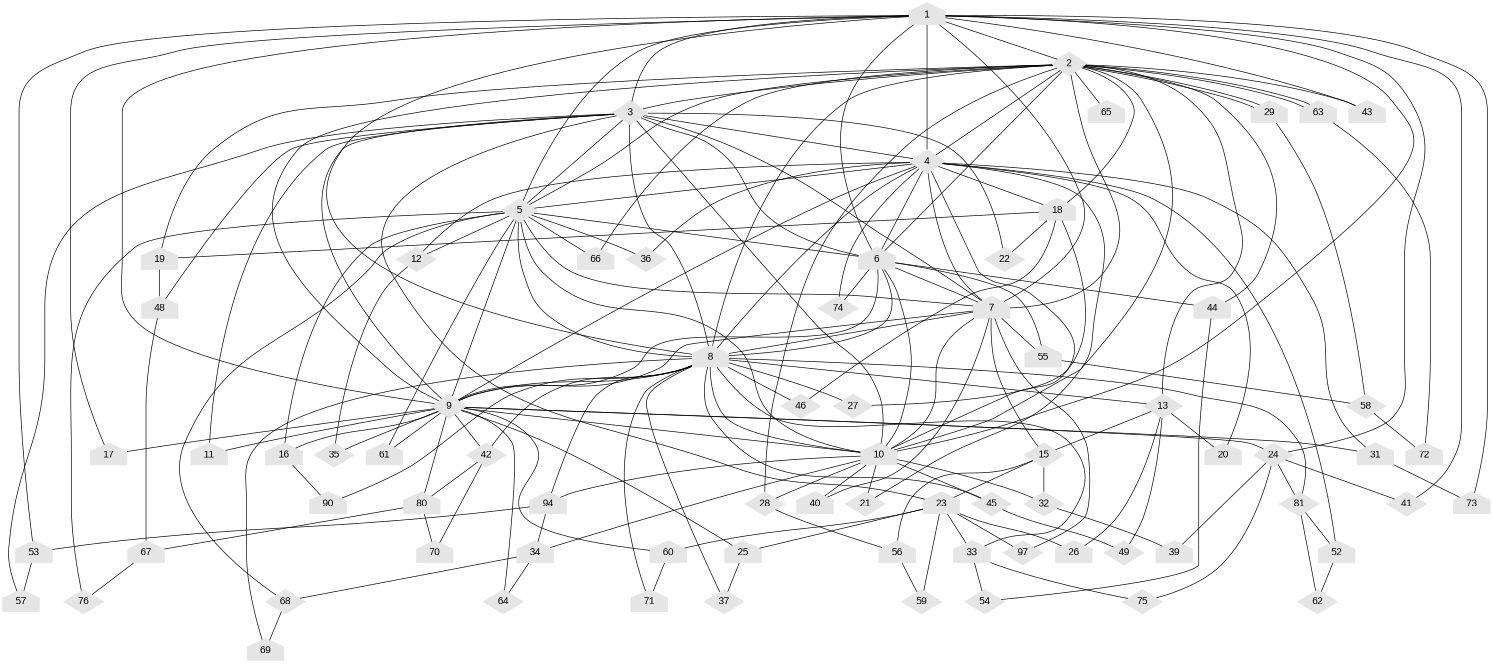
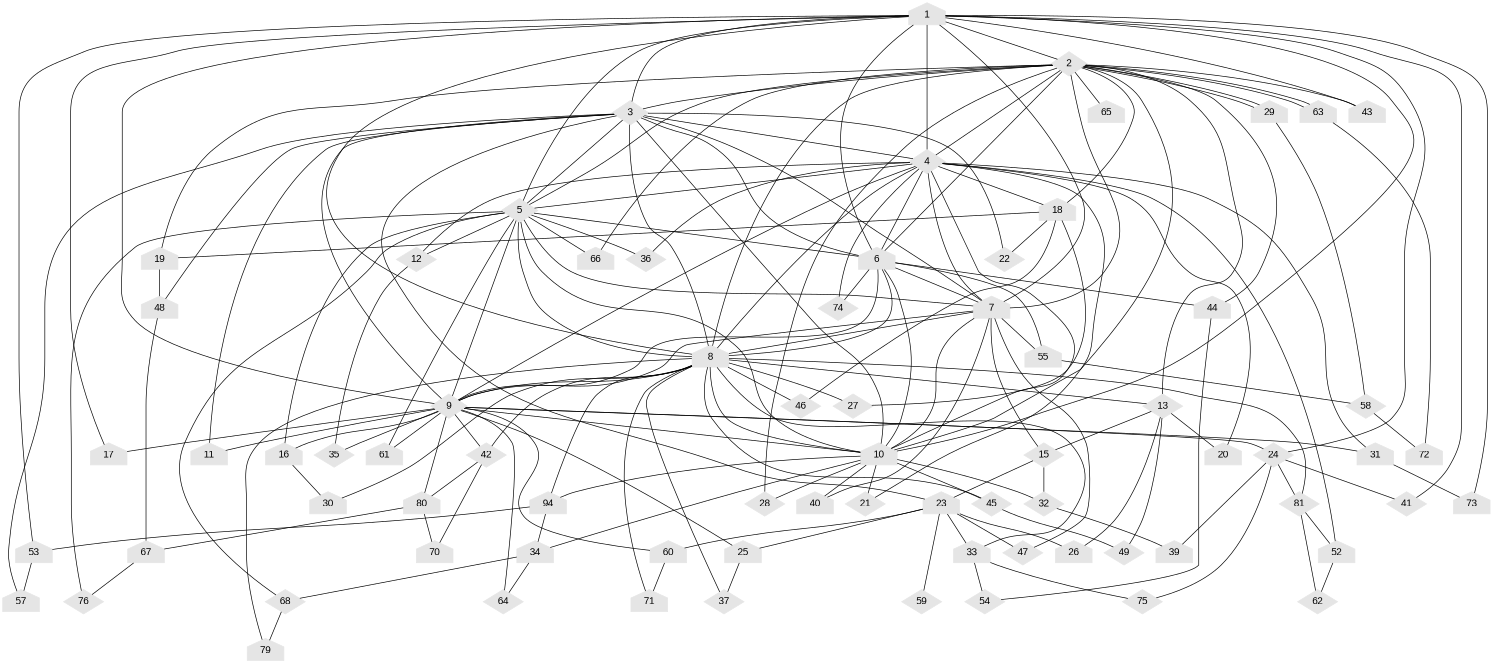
edge "2" -- "9": removed
node "90": label "90" -> "30"
node "56": removed
node "97": label "97" -> "47"
node "69": label "69" -> "79"
